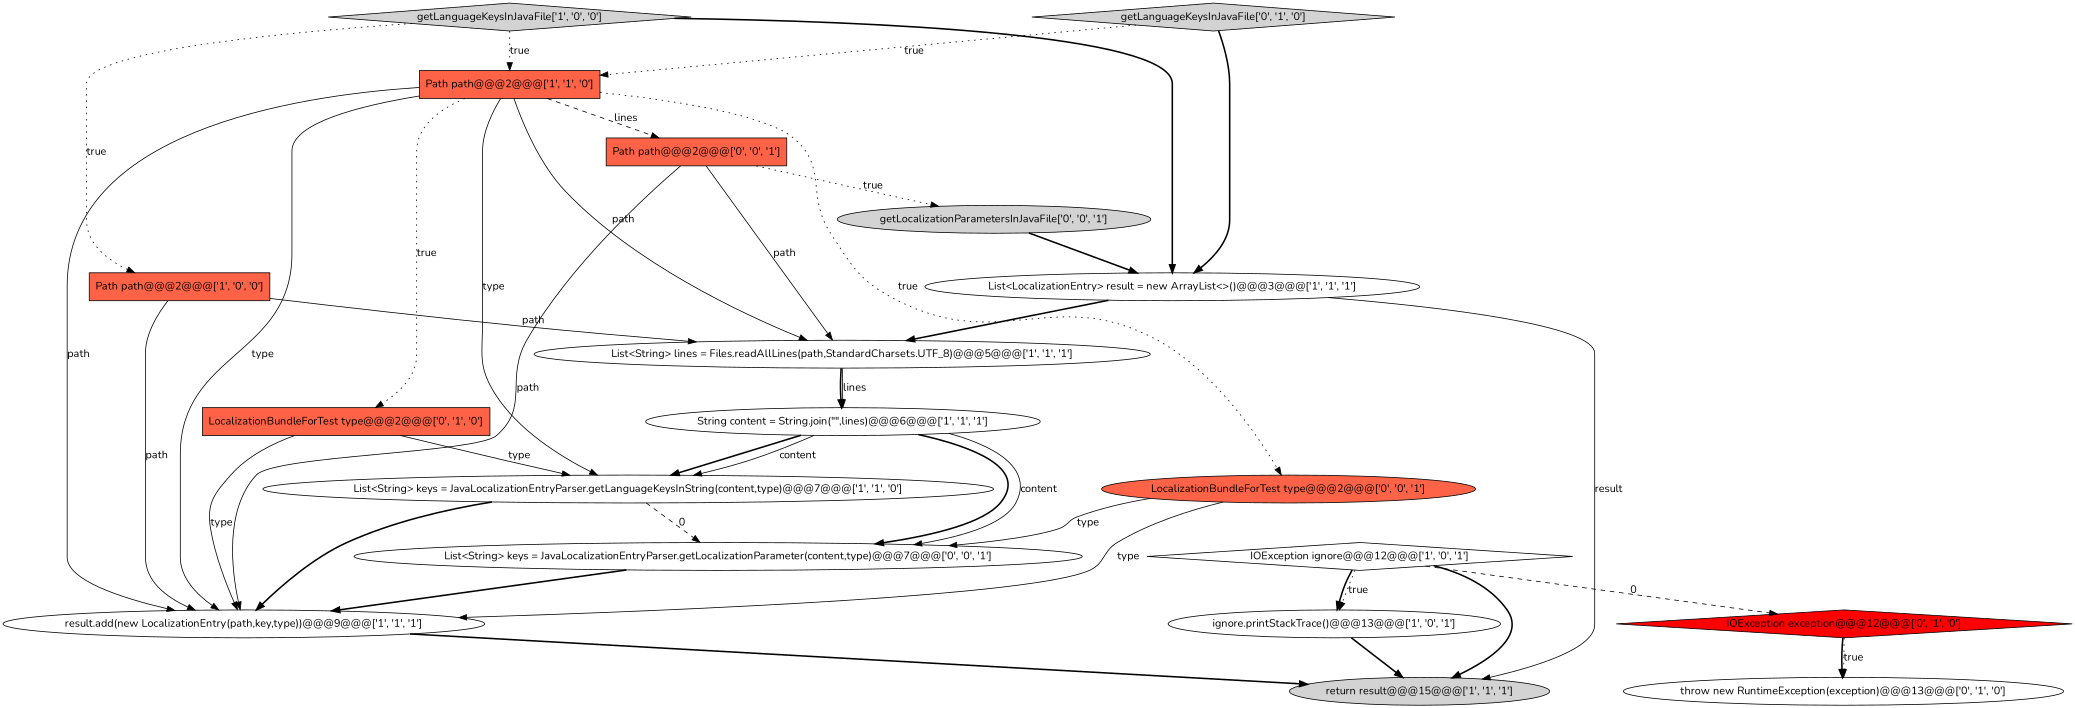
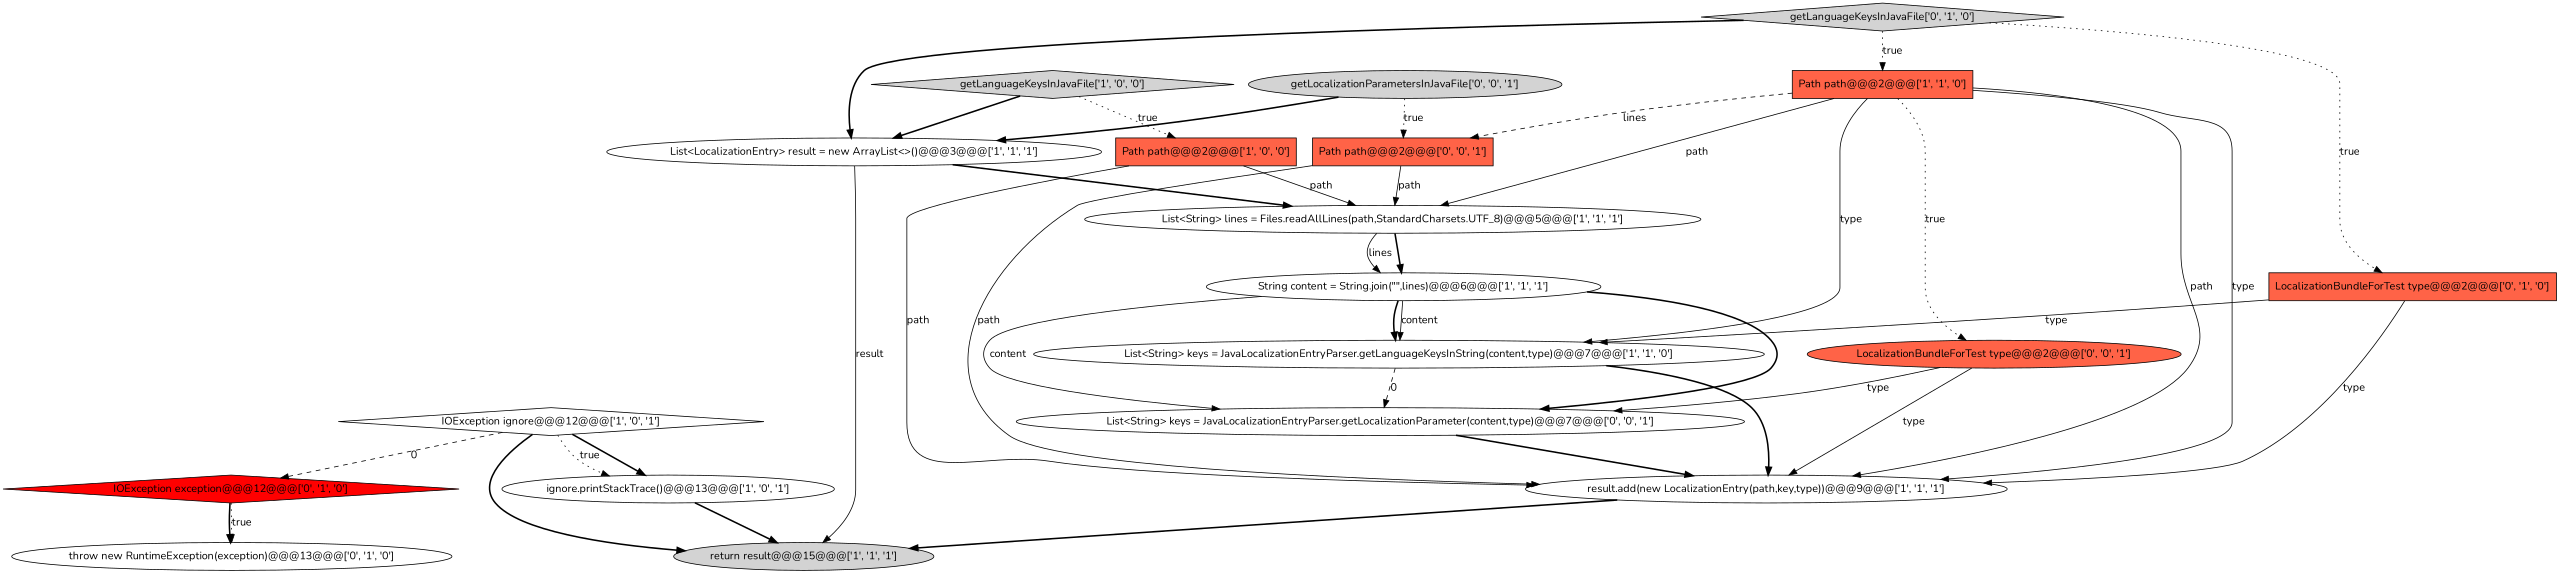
edge "getLanguageKeysInJavaFile['1', '0', '0']" -> "Path path@@@2@@@['1', '1', '0']": removed, label "true"
edge "Path path@@@2@@@['0', '0', '1']" -> "getLocalizationParametersInJavaFile['0', '0', '1']": reversed
edge "Path path@@@2@@@['1', '1', '0']" -> "LocalizationBundleForTest type@@@2@@@['0', '1', '0']": now "getLanguageKeysInJavaFile['0', '1', '0']" -> "LocalizationBundleForTest type@@@2@@@['0', '1', '0']"
